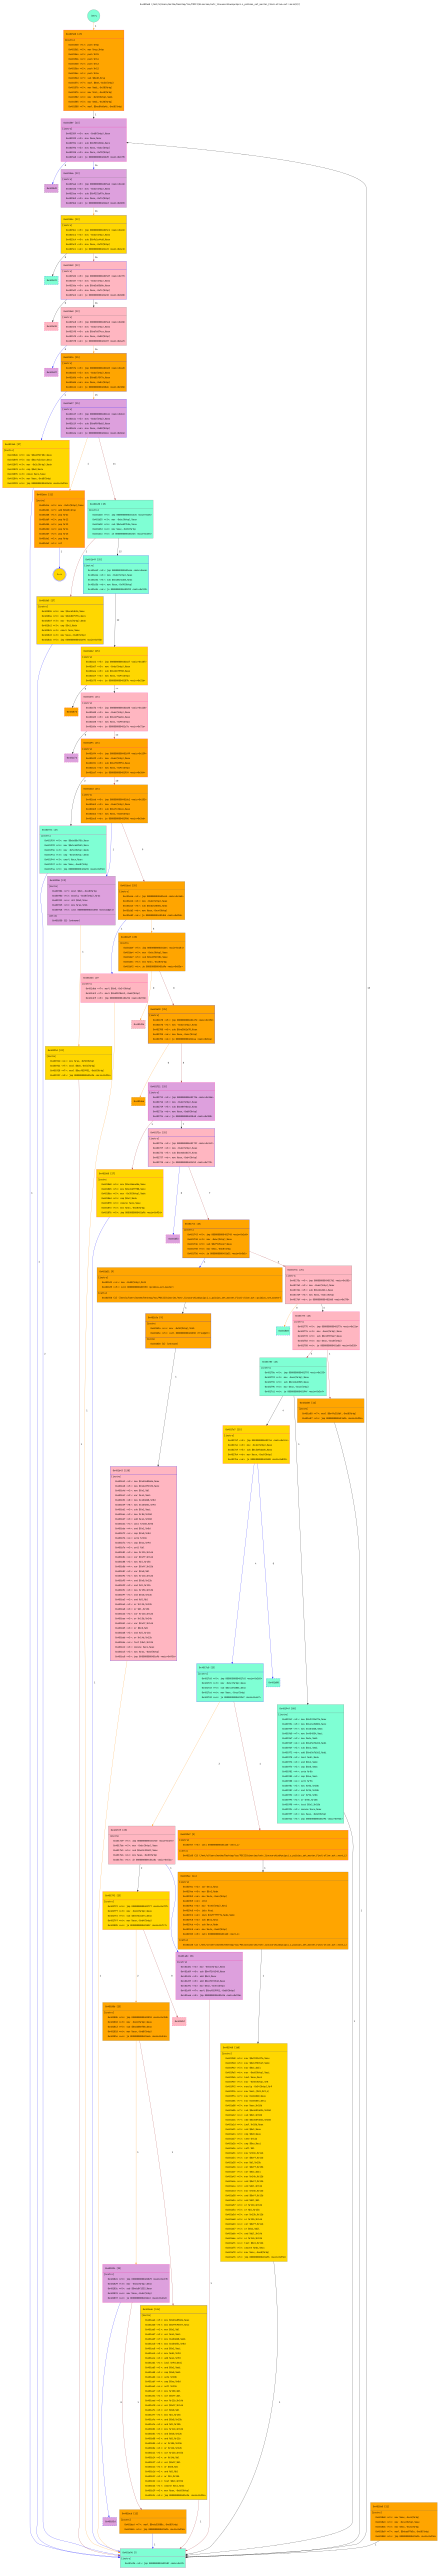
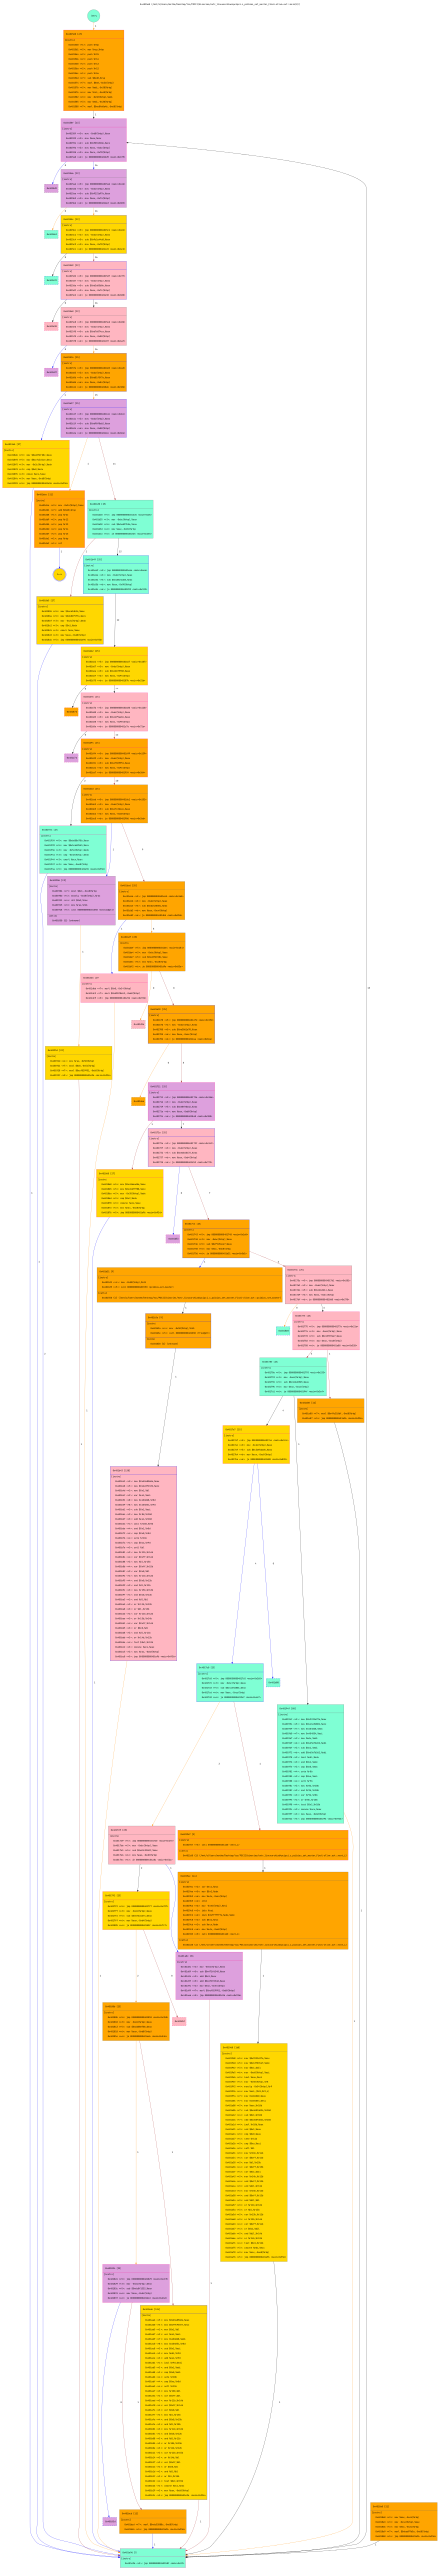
node "0x401de3": added
edge "0x40194f [88]" -> "0x401e96 [5]": color black -> darkorange
